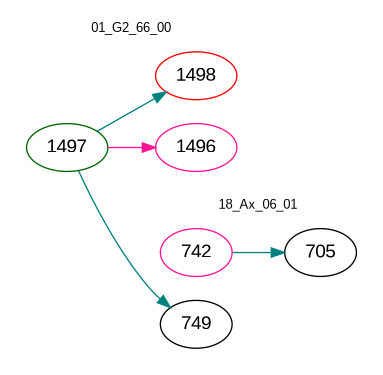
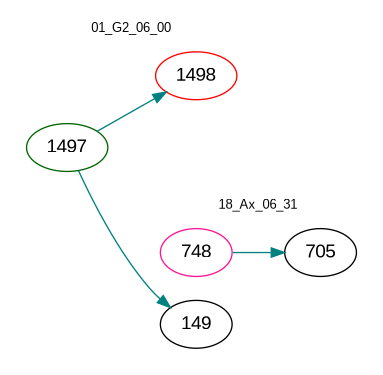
cluster "01_G2_66_00": label "01_G2_66_00" -> "01_G2_06_00"
node "1496": removed
cluster "18_Ax_06_01": label "18_Ax_06_01" -> "18_Ax_06_31"
node "742": label "742" -> "748"
node "749": label "749" -> "149"
